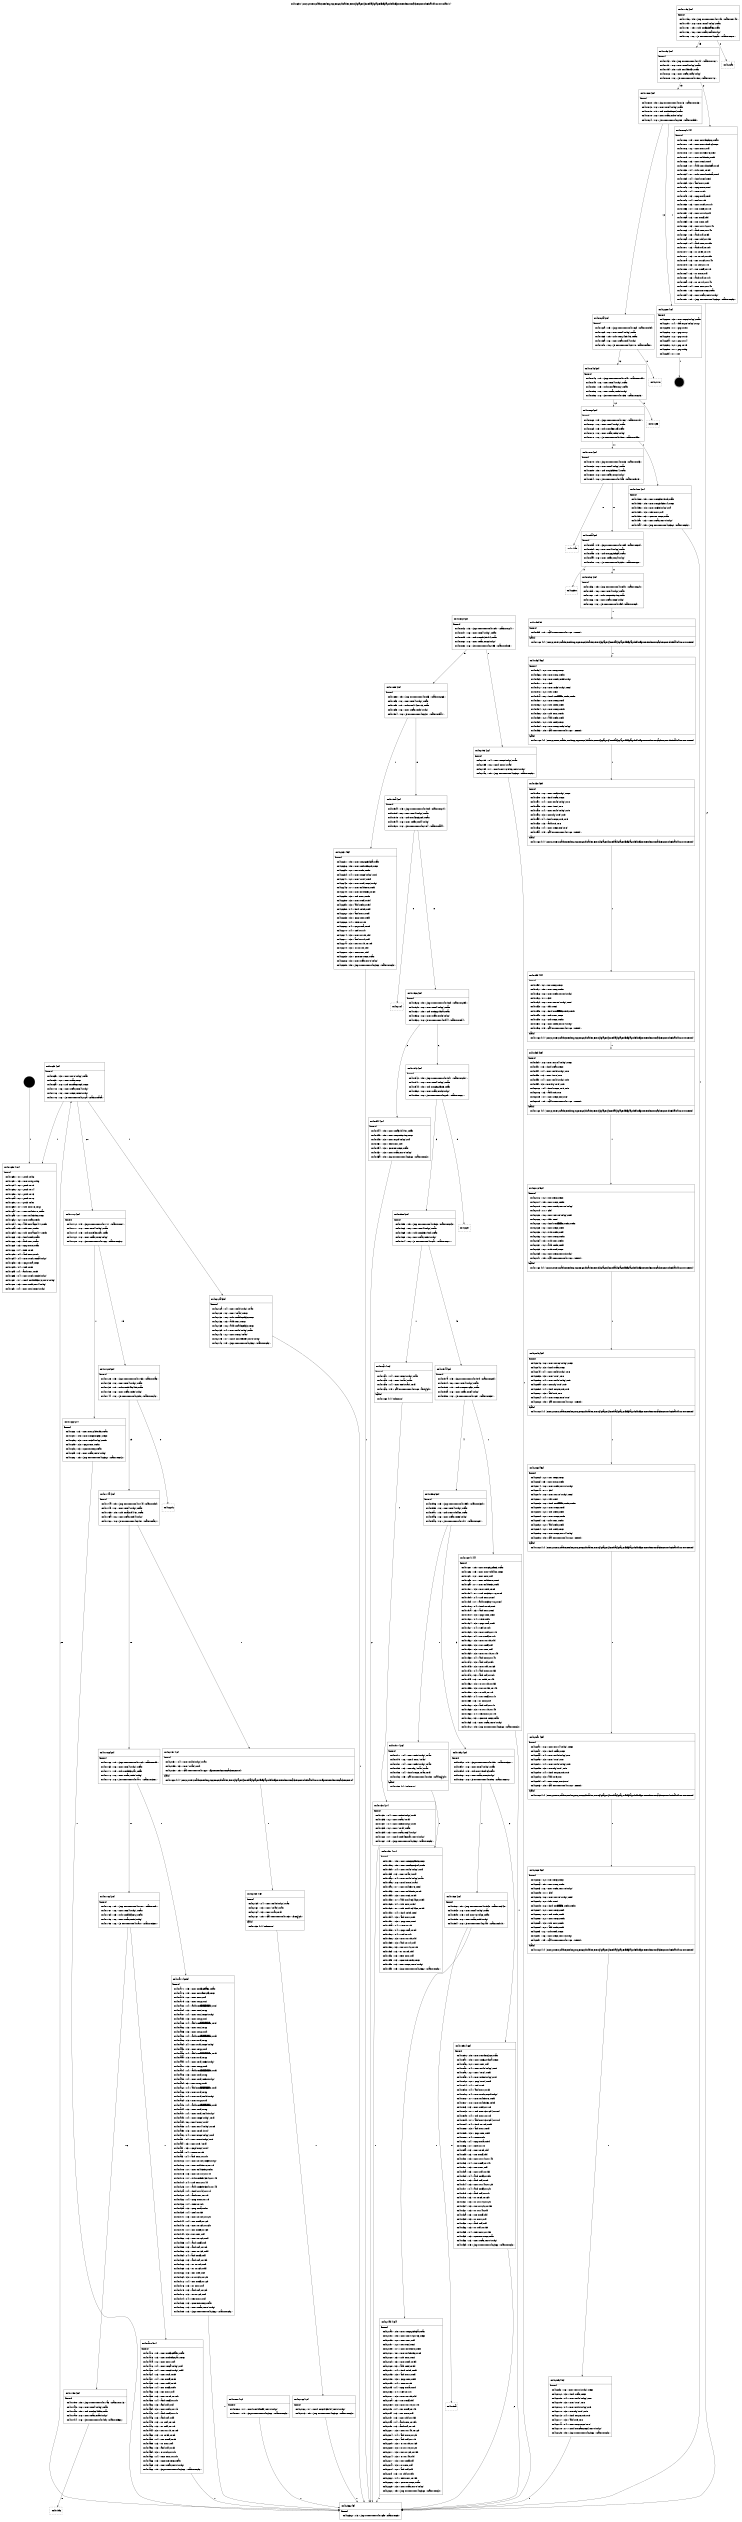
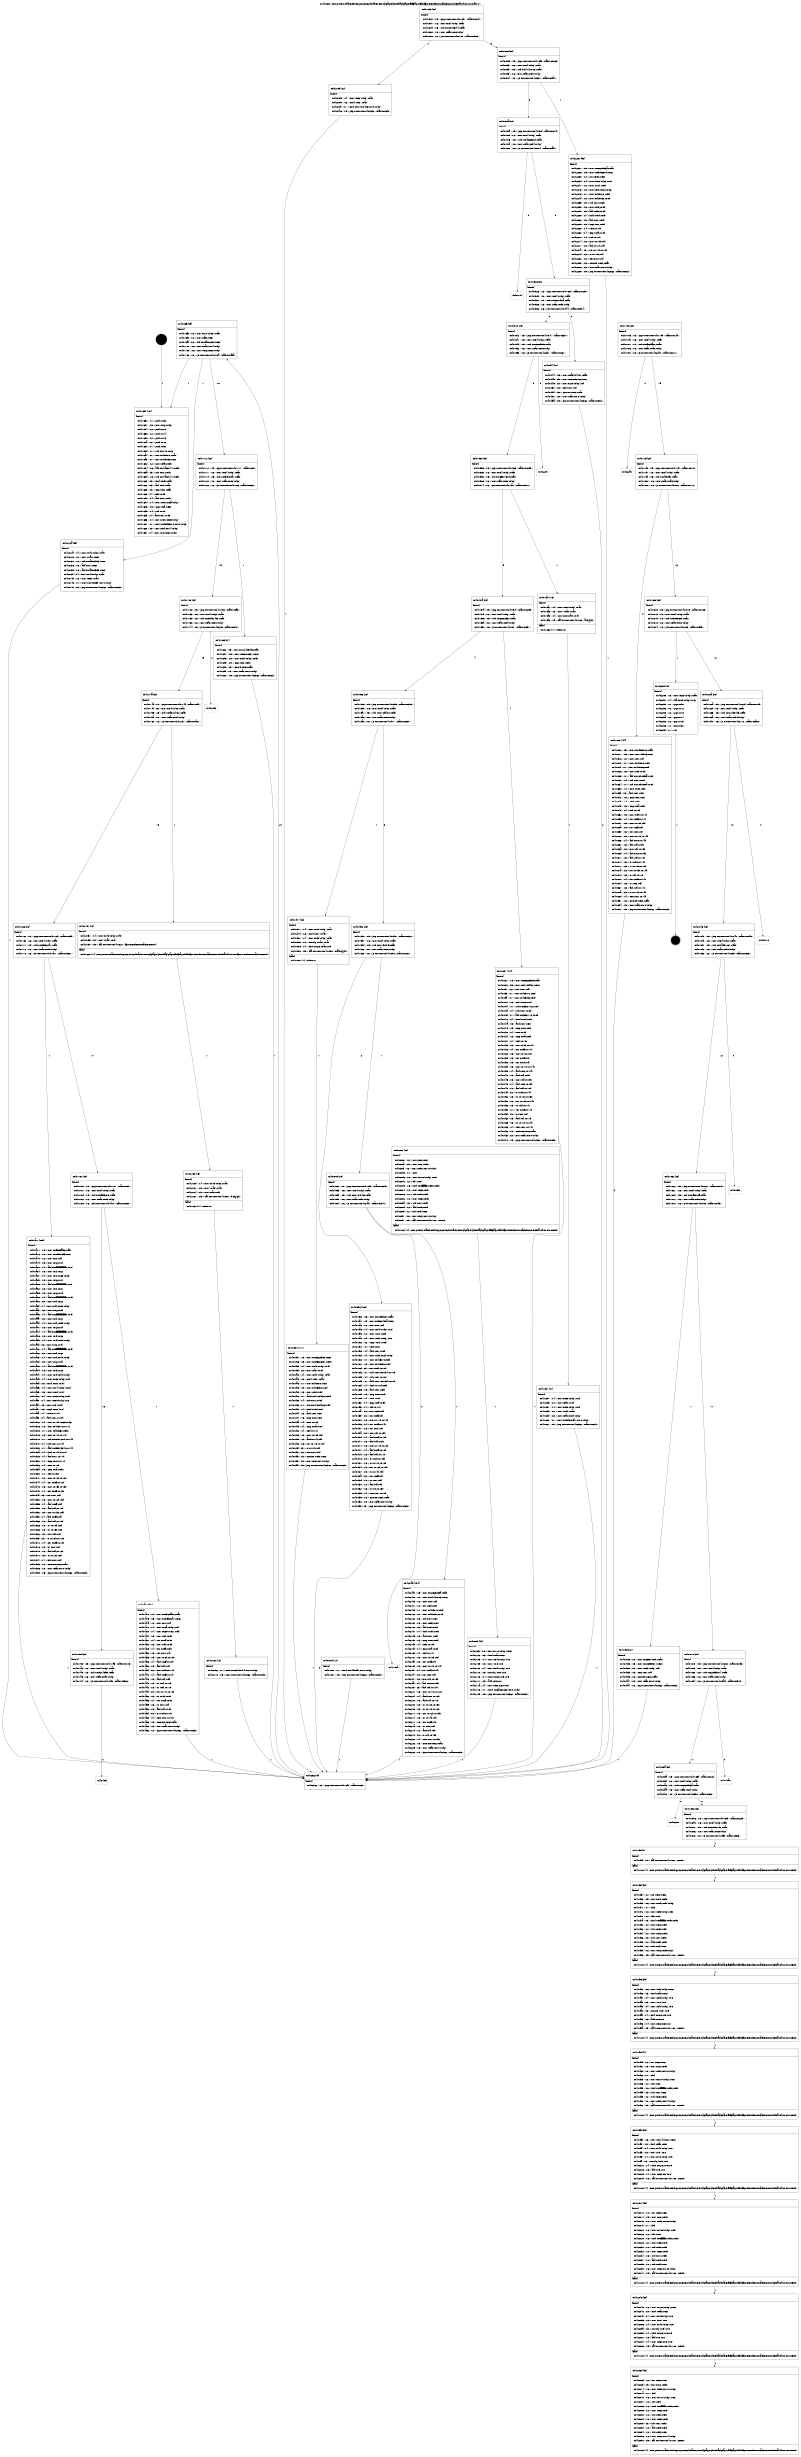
edge "0x401d91 [111]" -> "0x402362 [5]": added, label "1"
node "0x4020a1 [39]": removed
